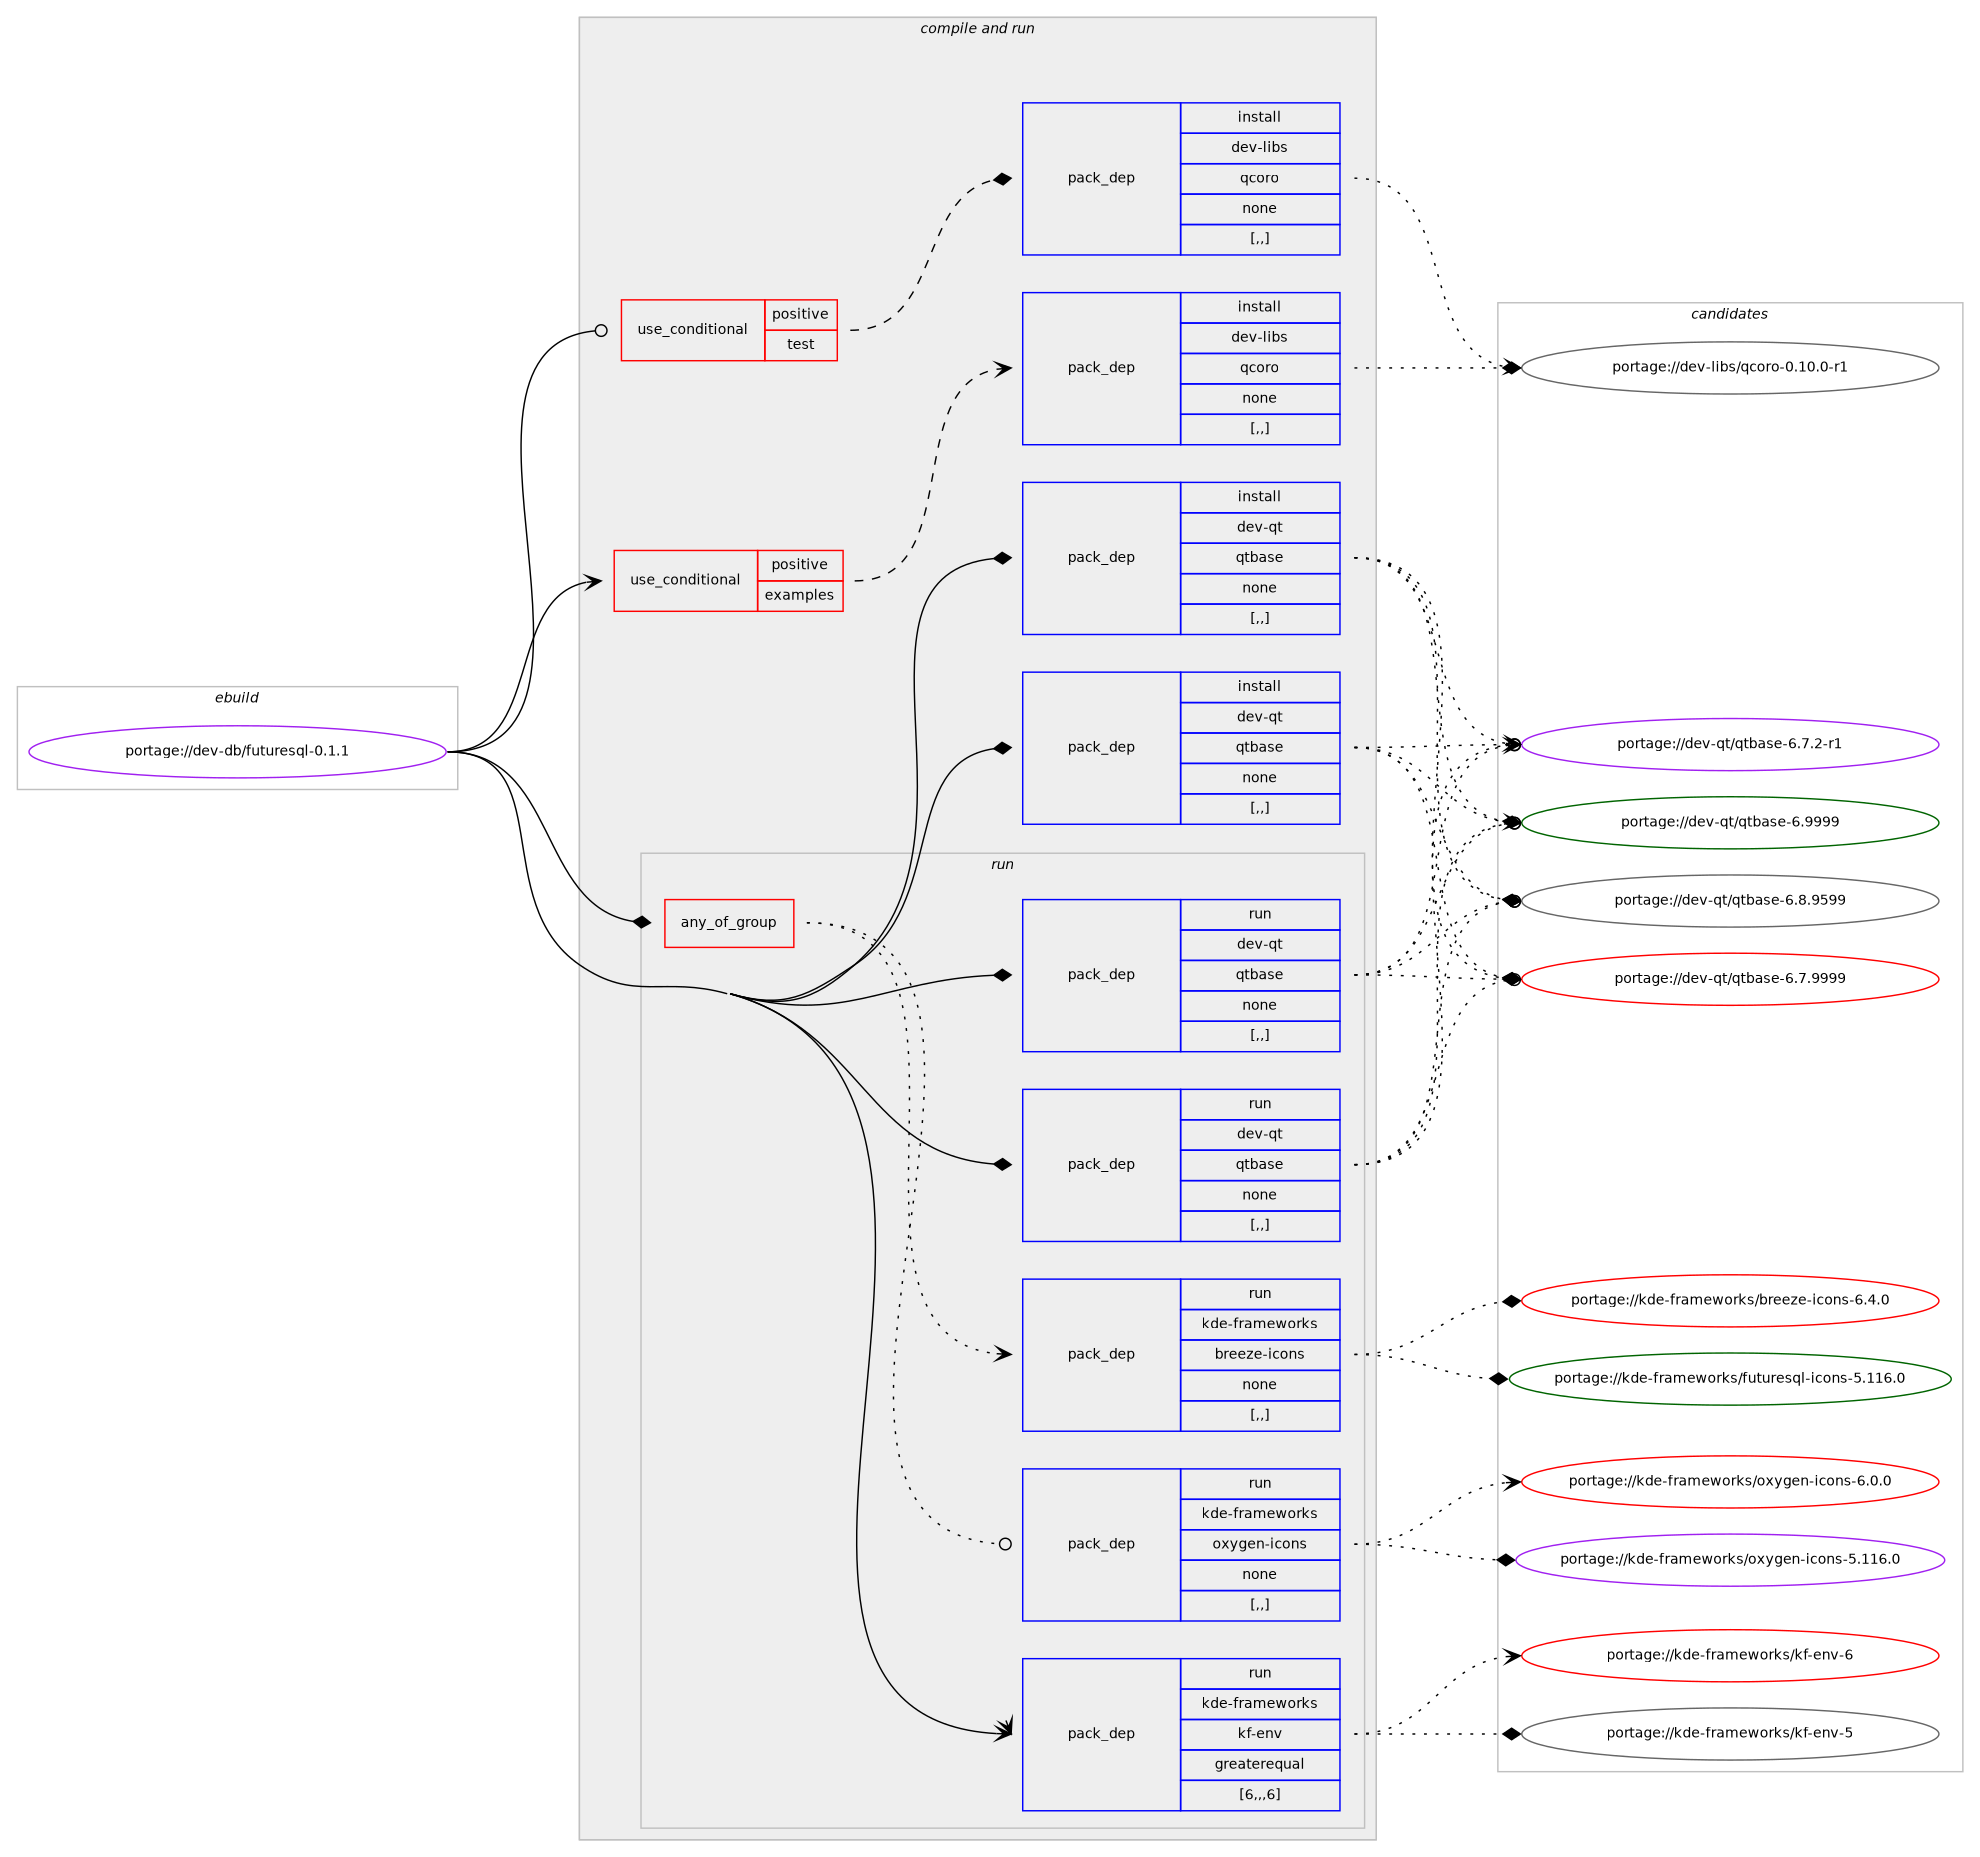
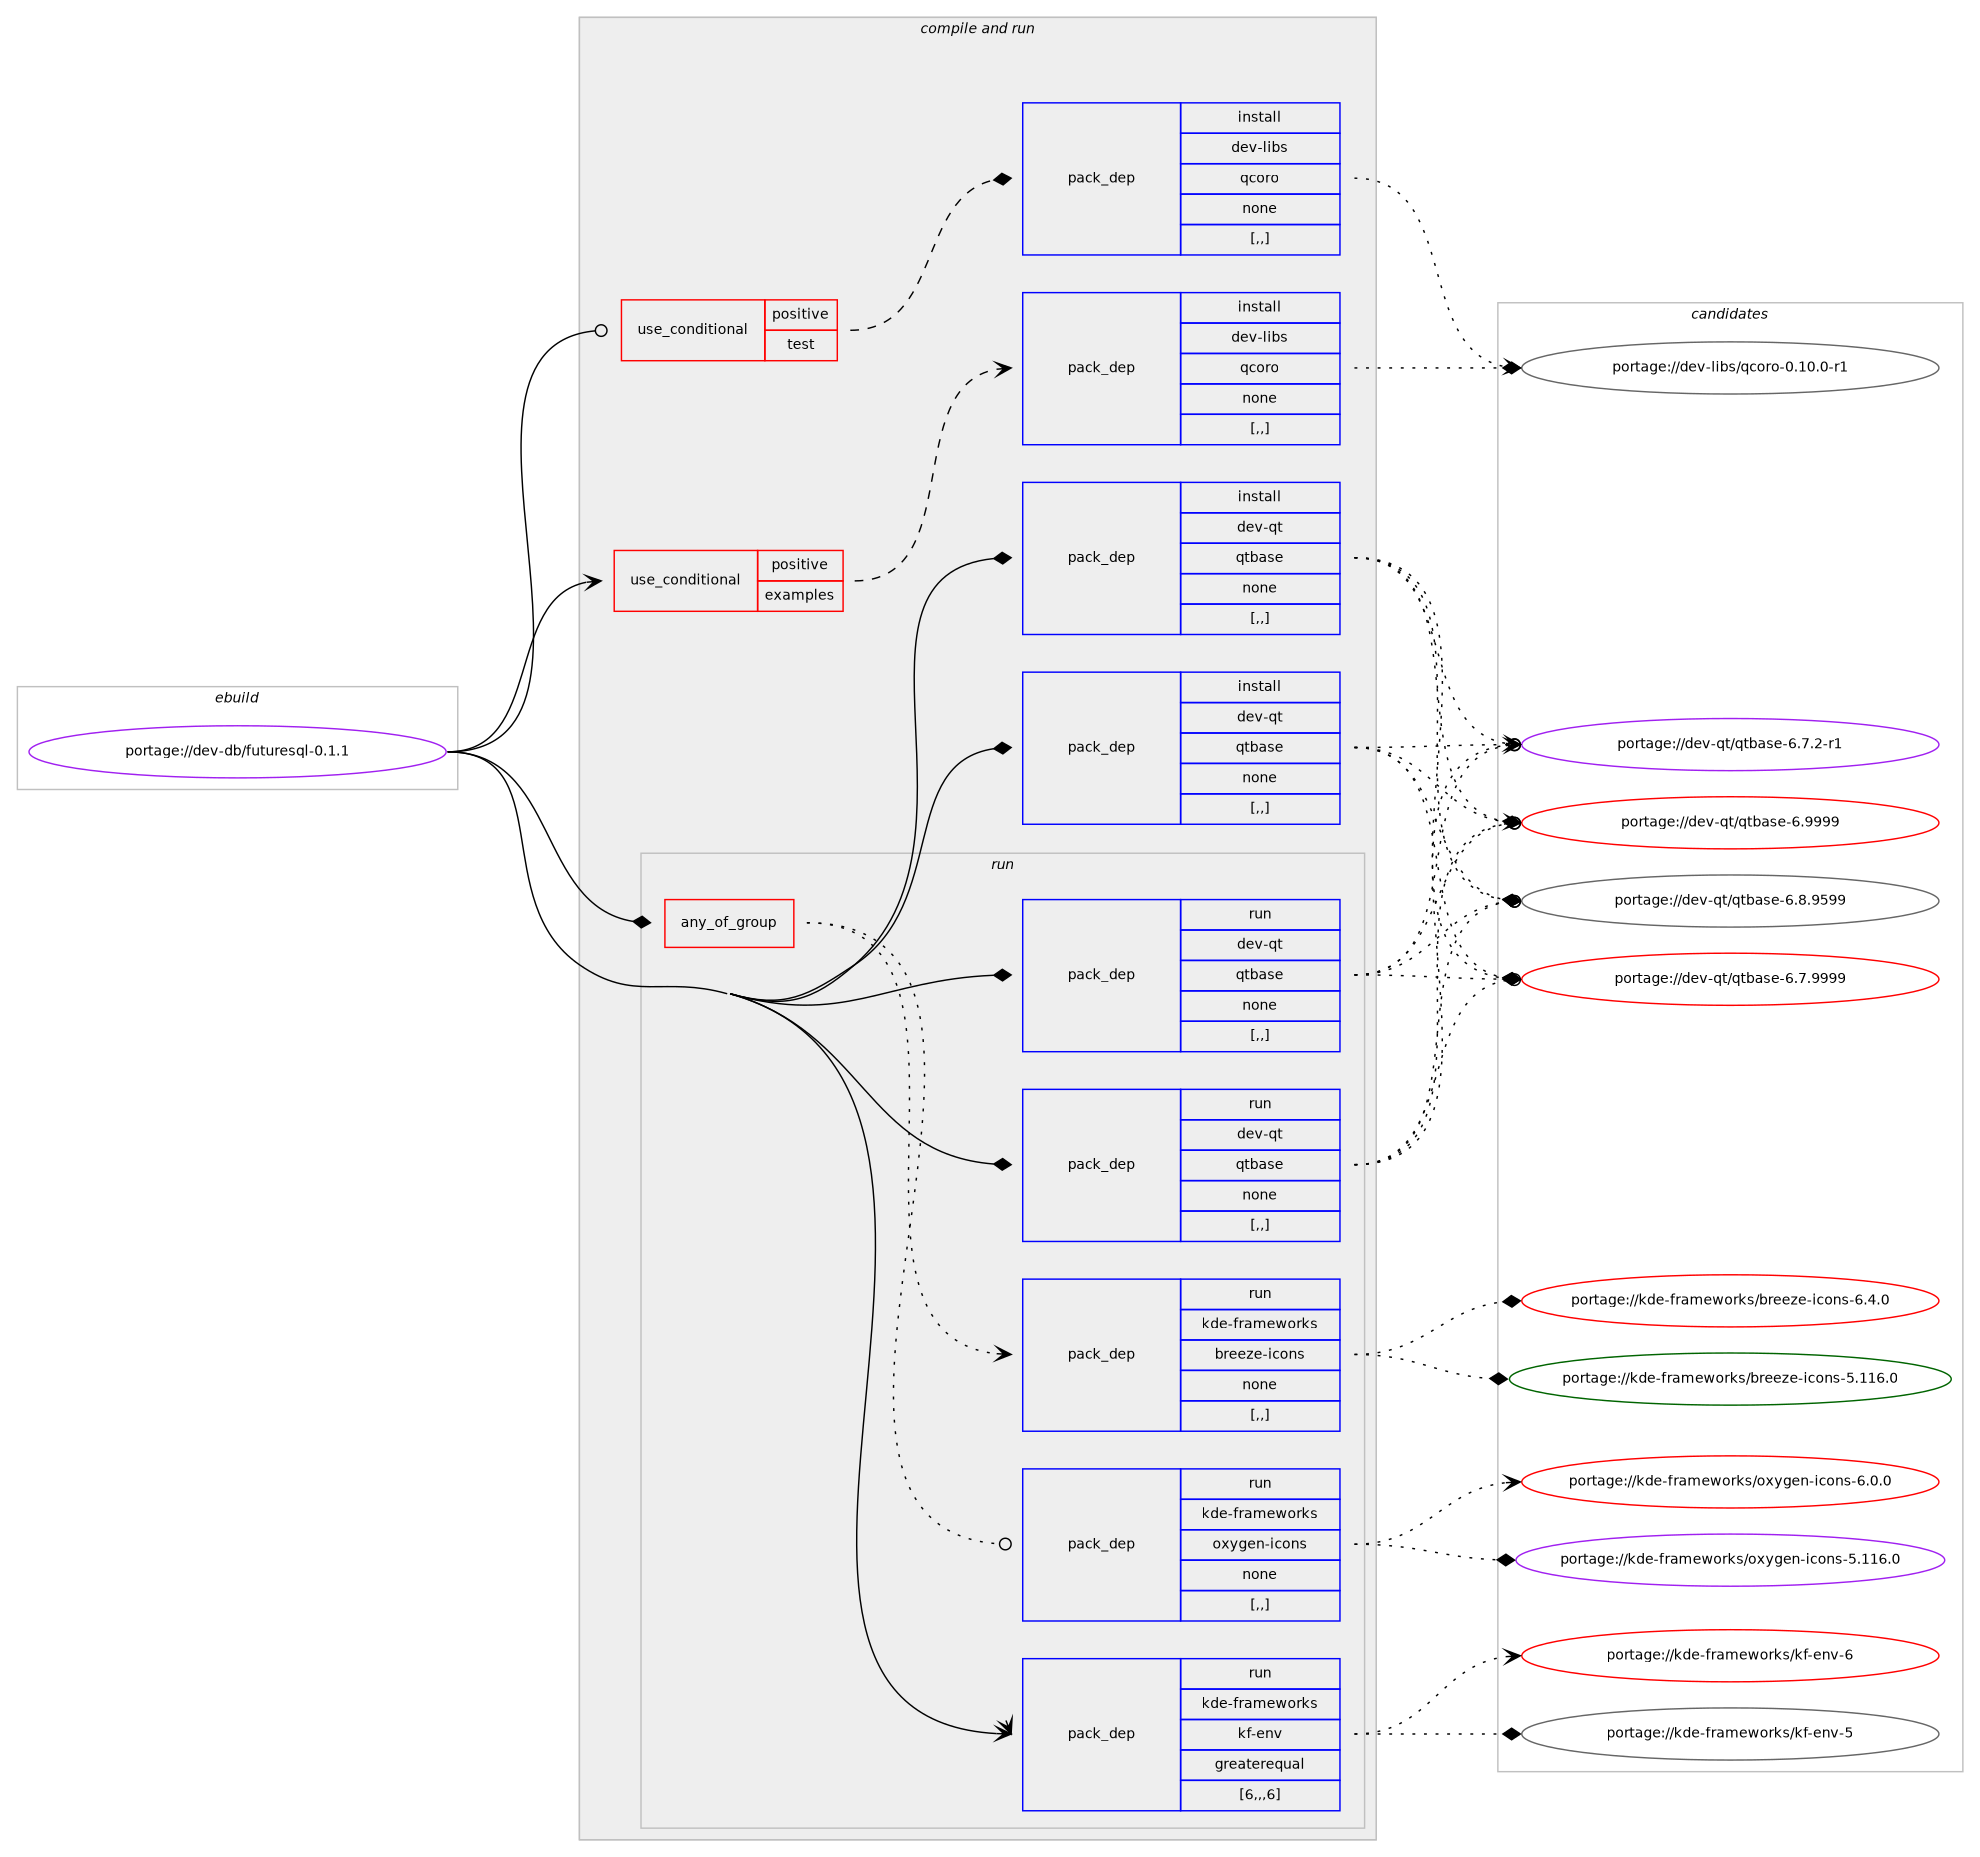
node "portage://dev-qt/qtbase-6.9999": color darkgreen -> red
node "portage://kde-frameworks/futuresql-icons-5.116.0": label "portage://kde-frameworks/futuresql-icons-5.116.0" -> "portage://kde-frameworks/breeze-icons-5.116.0"
